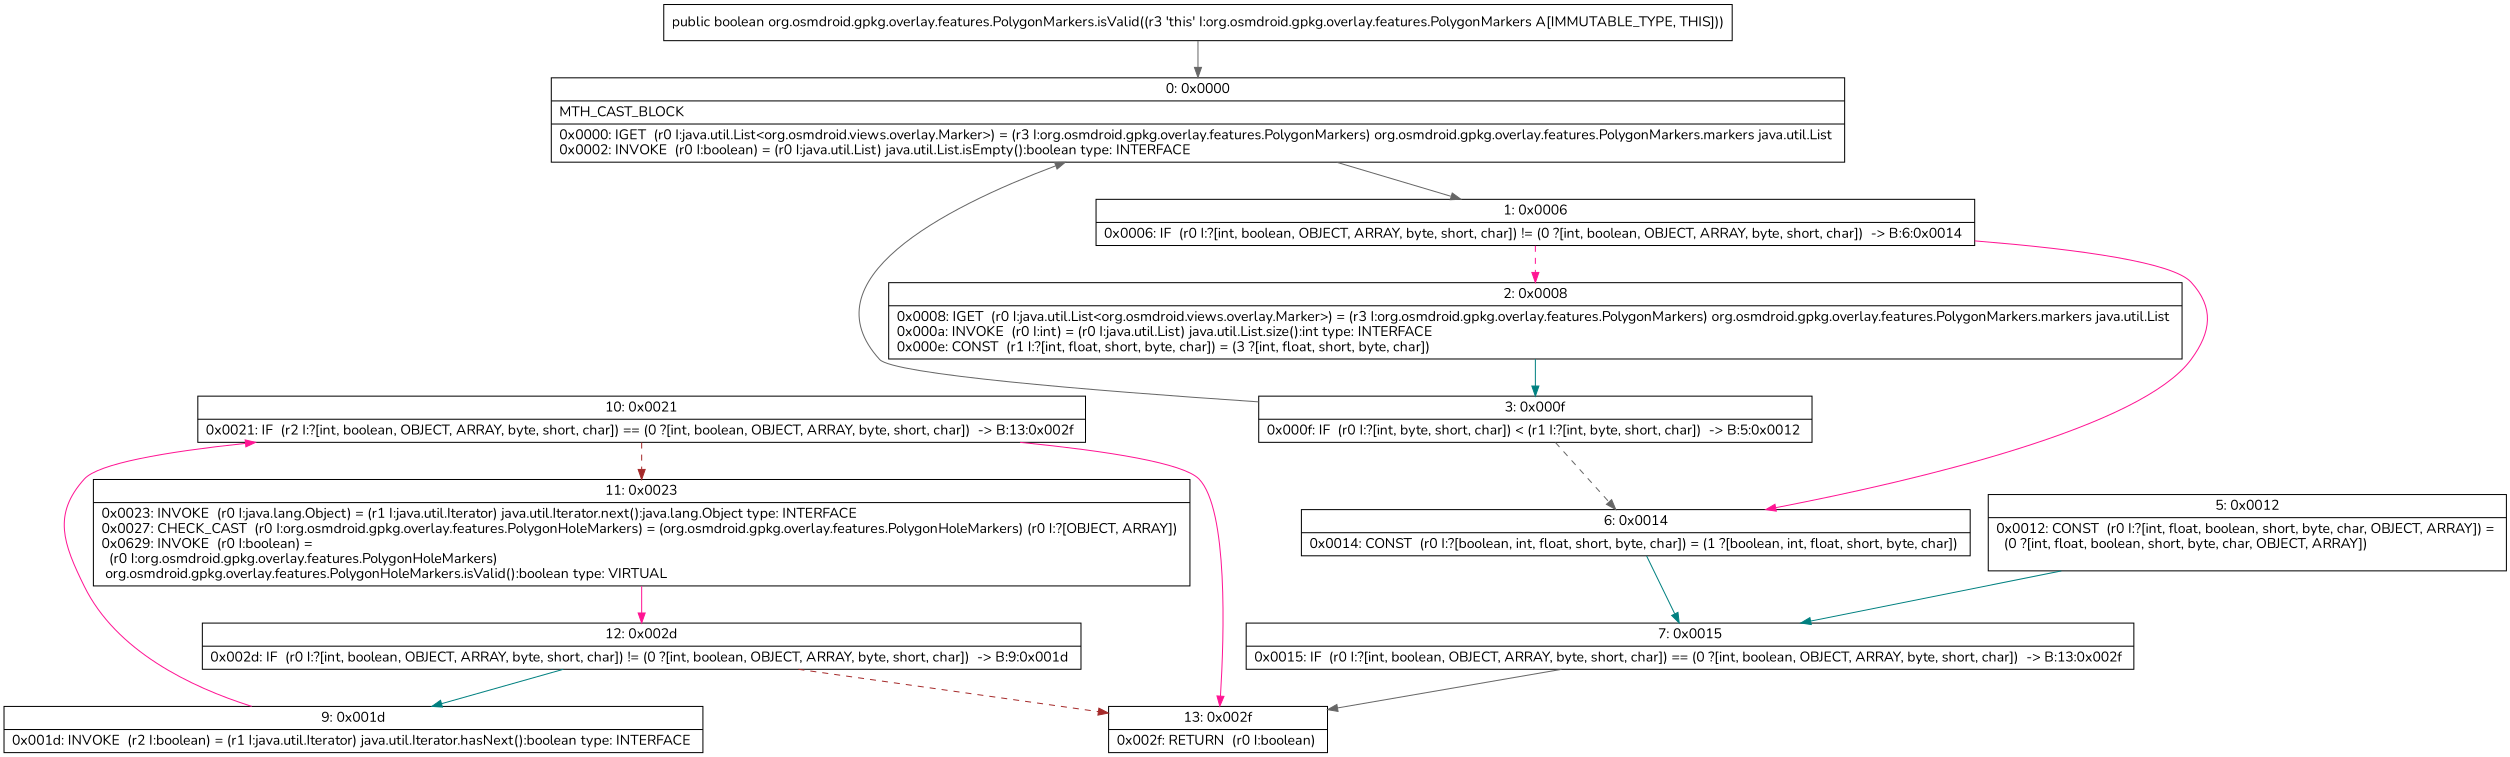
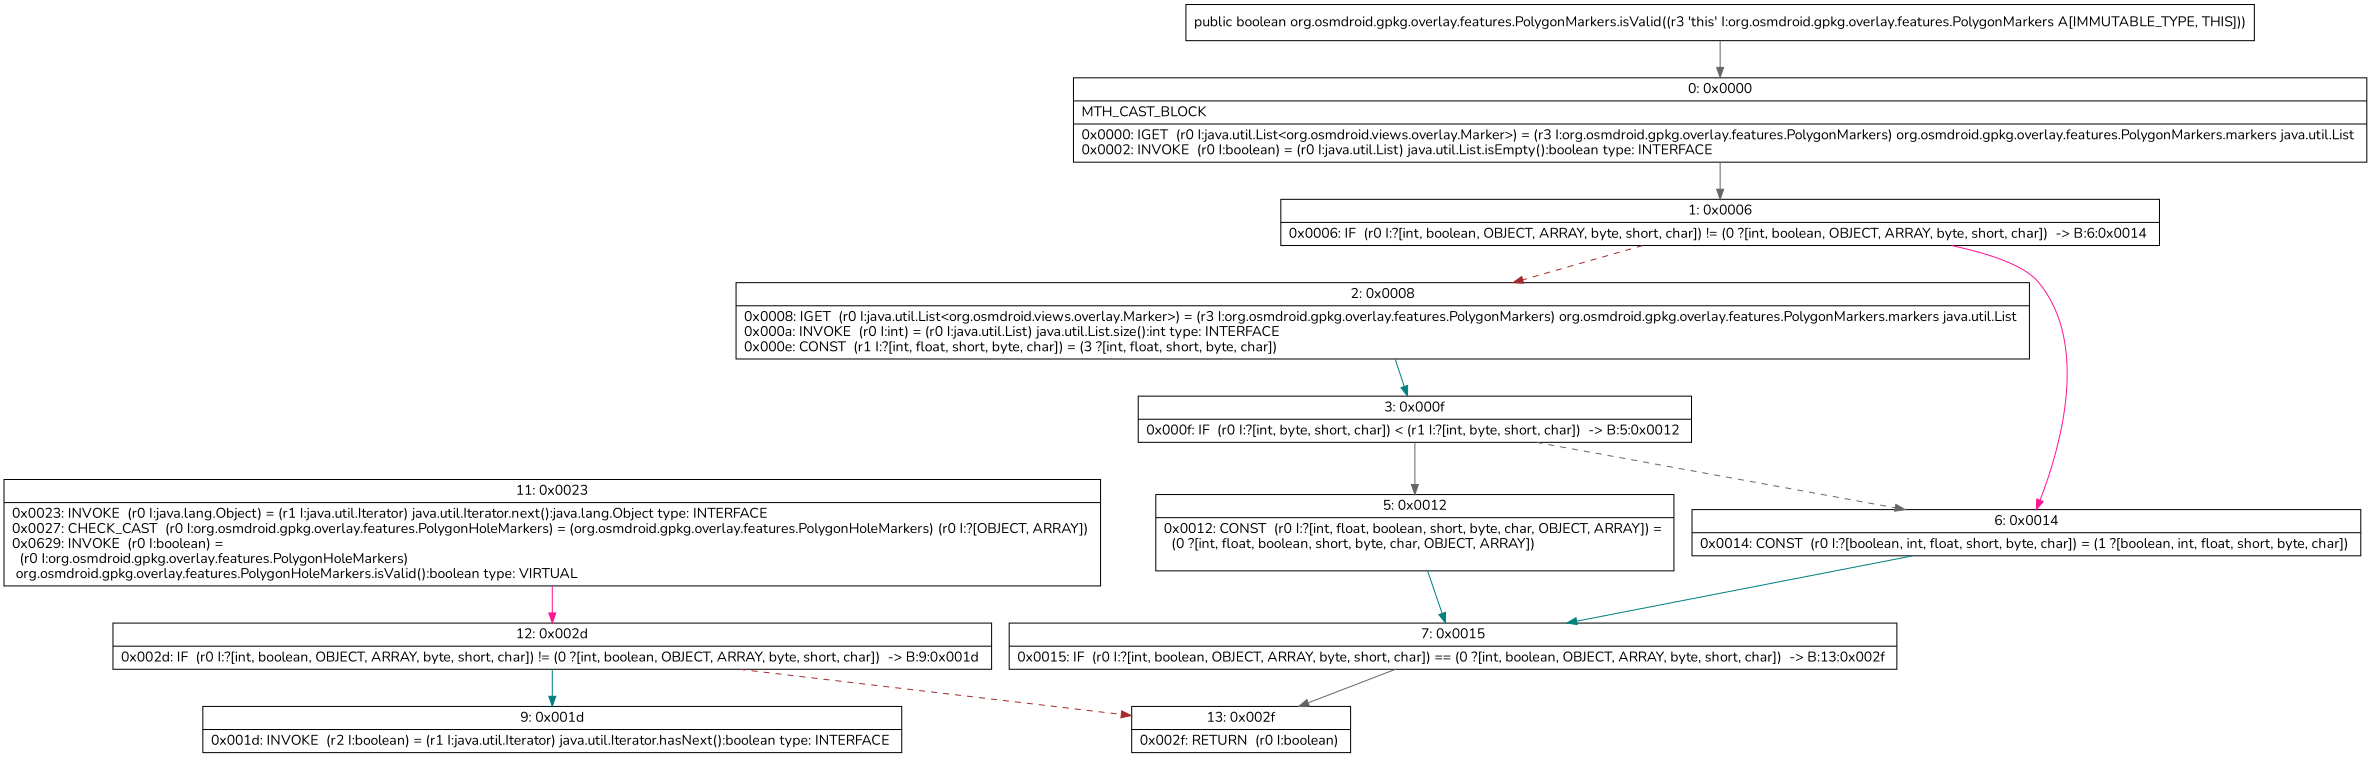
edge "1: 0x0006" -> "2: 0x0008": color deeppink -> brown
edge "3: 0x000f" -> "0: 0x0000": now "3: 0x000f" -> "5: 0x0012"
node "10: 0x0021": removed
